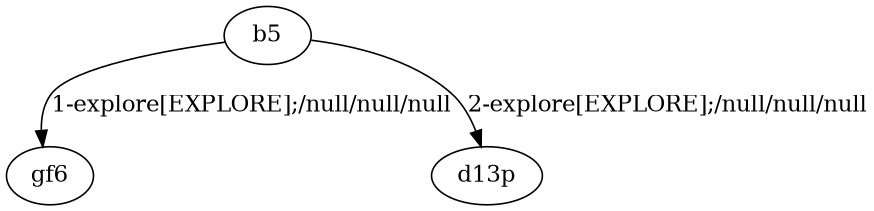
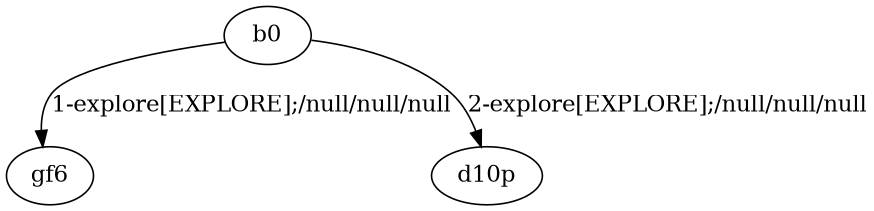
node "b5": label "b5" -> "b0"
node "d13p": label "d13p" -> "d10p"
